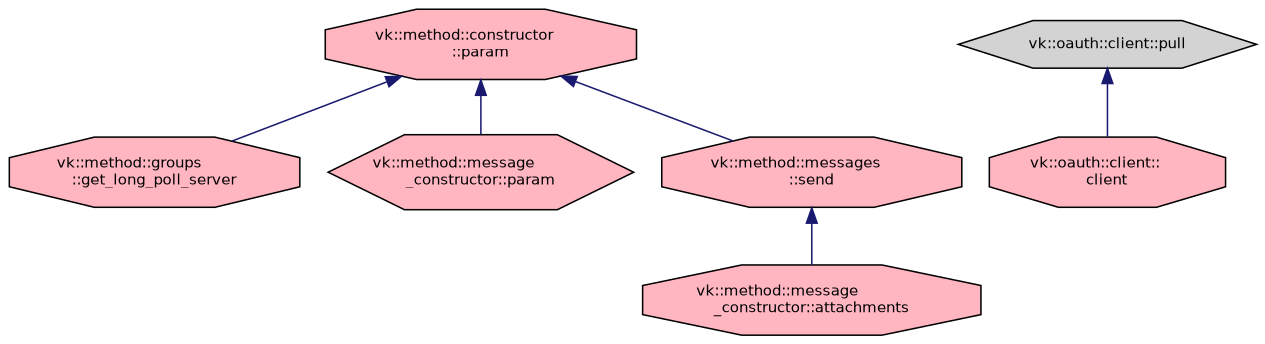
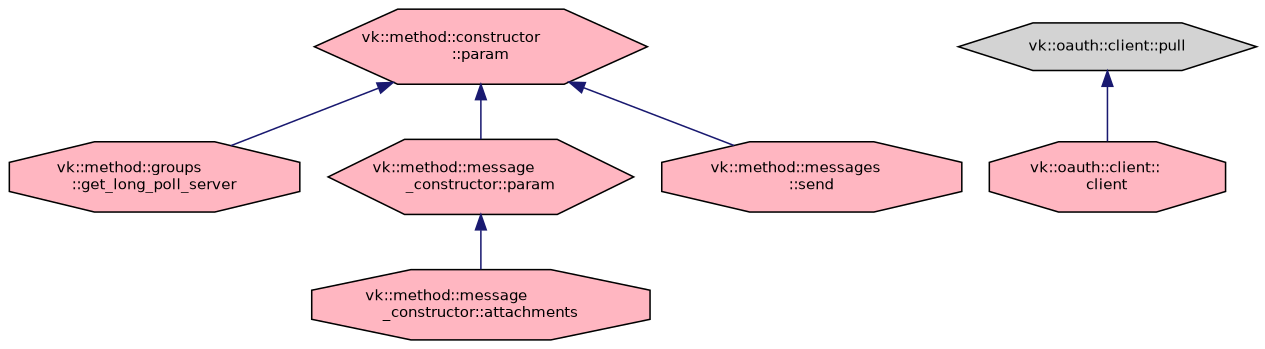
node "vk::method::constructor ::param": shape octagon -> hexagon
edge "vk::method::message _constructor::attachments" -> "vk::method::messages ::send": now "vk::method::message _constructor::attachments" -> "vk::method::message _constructor::param"
